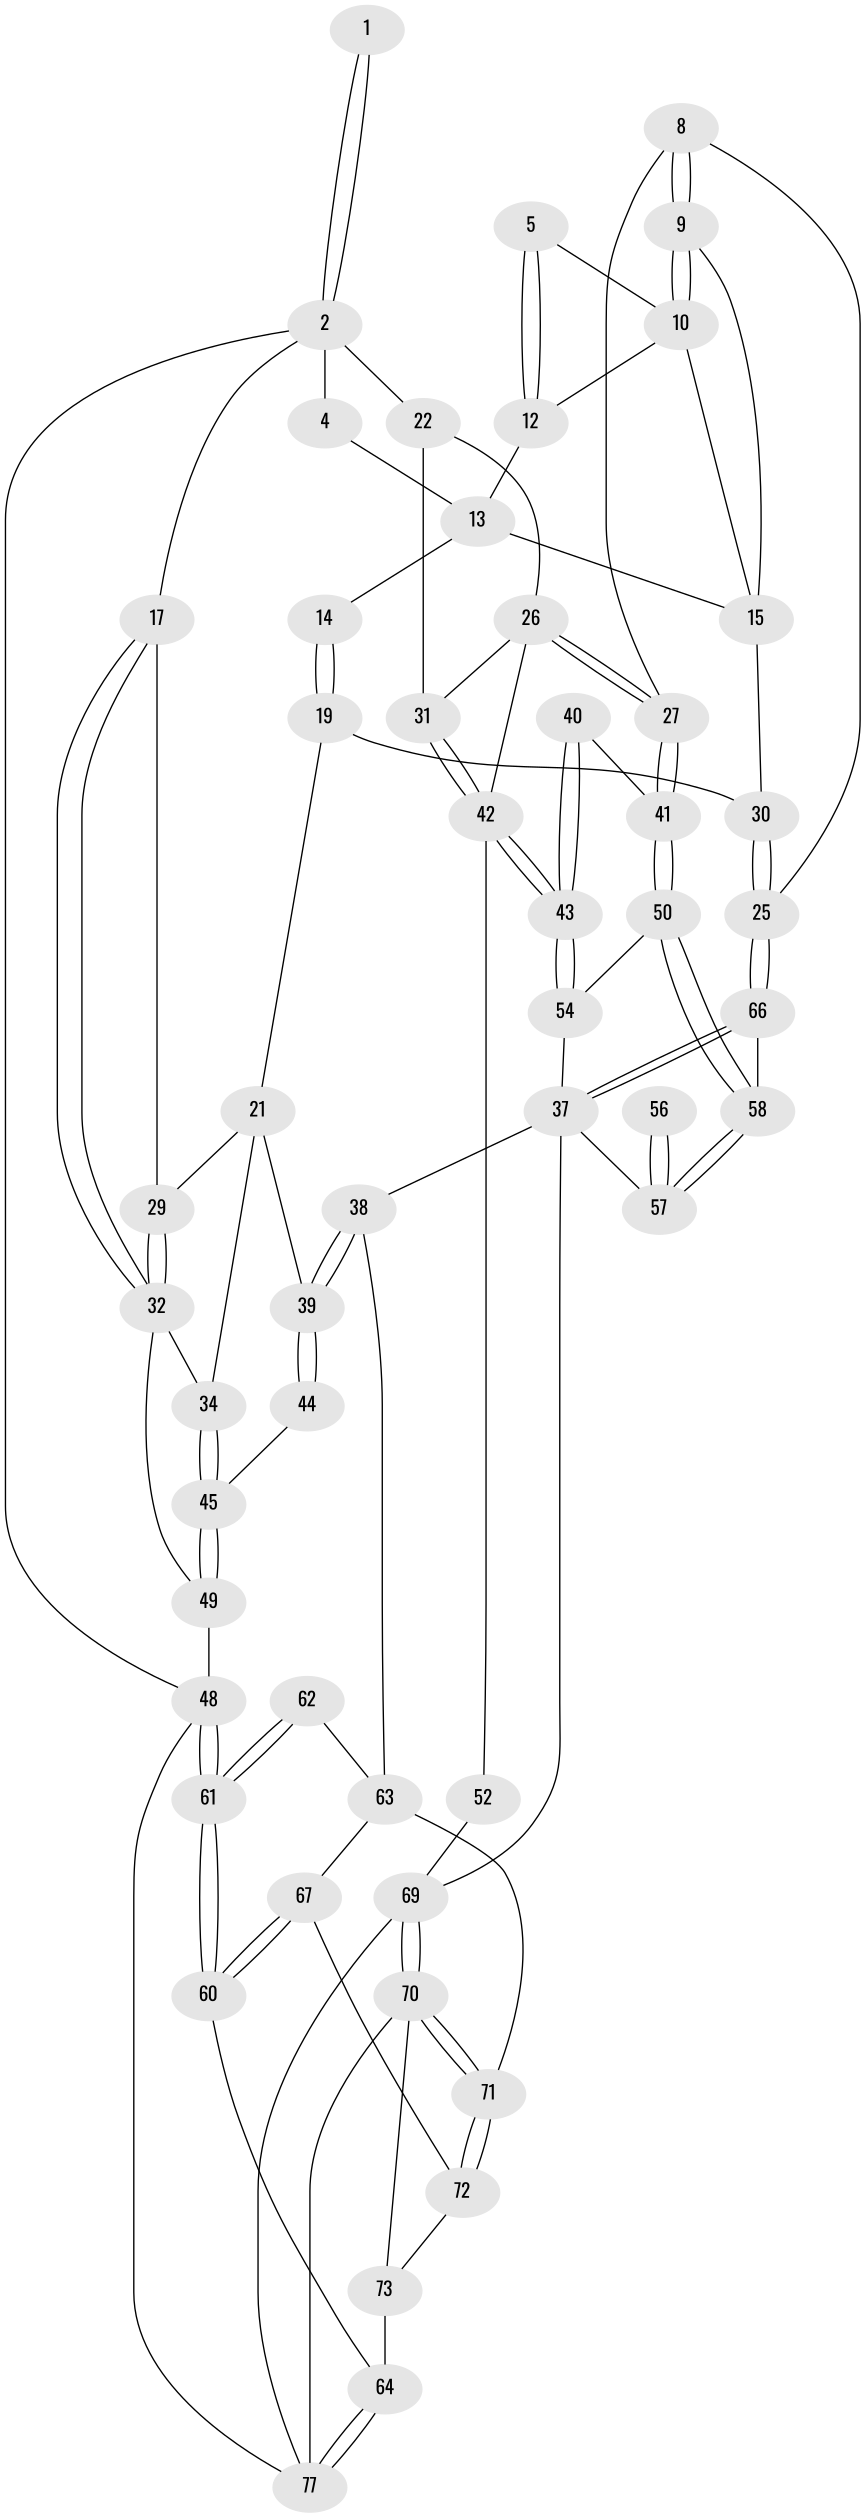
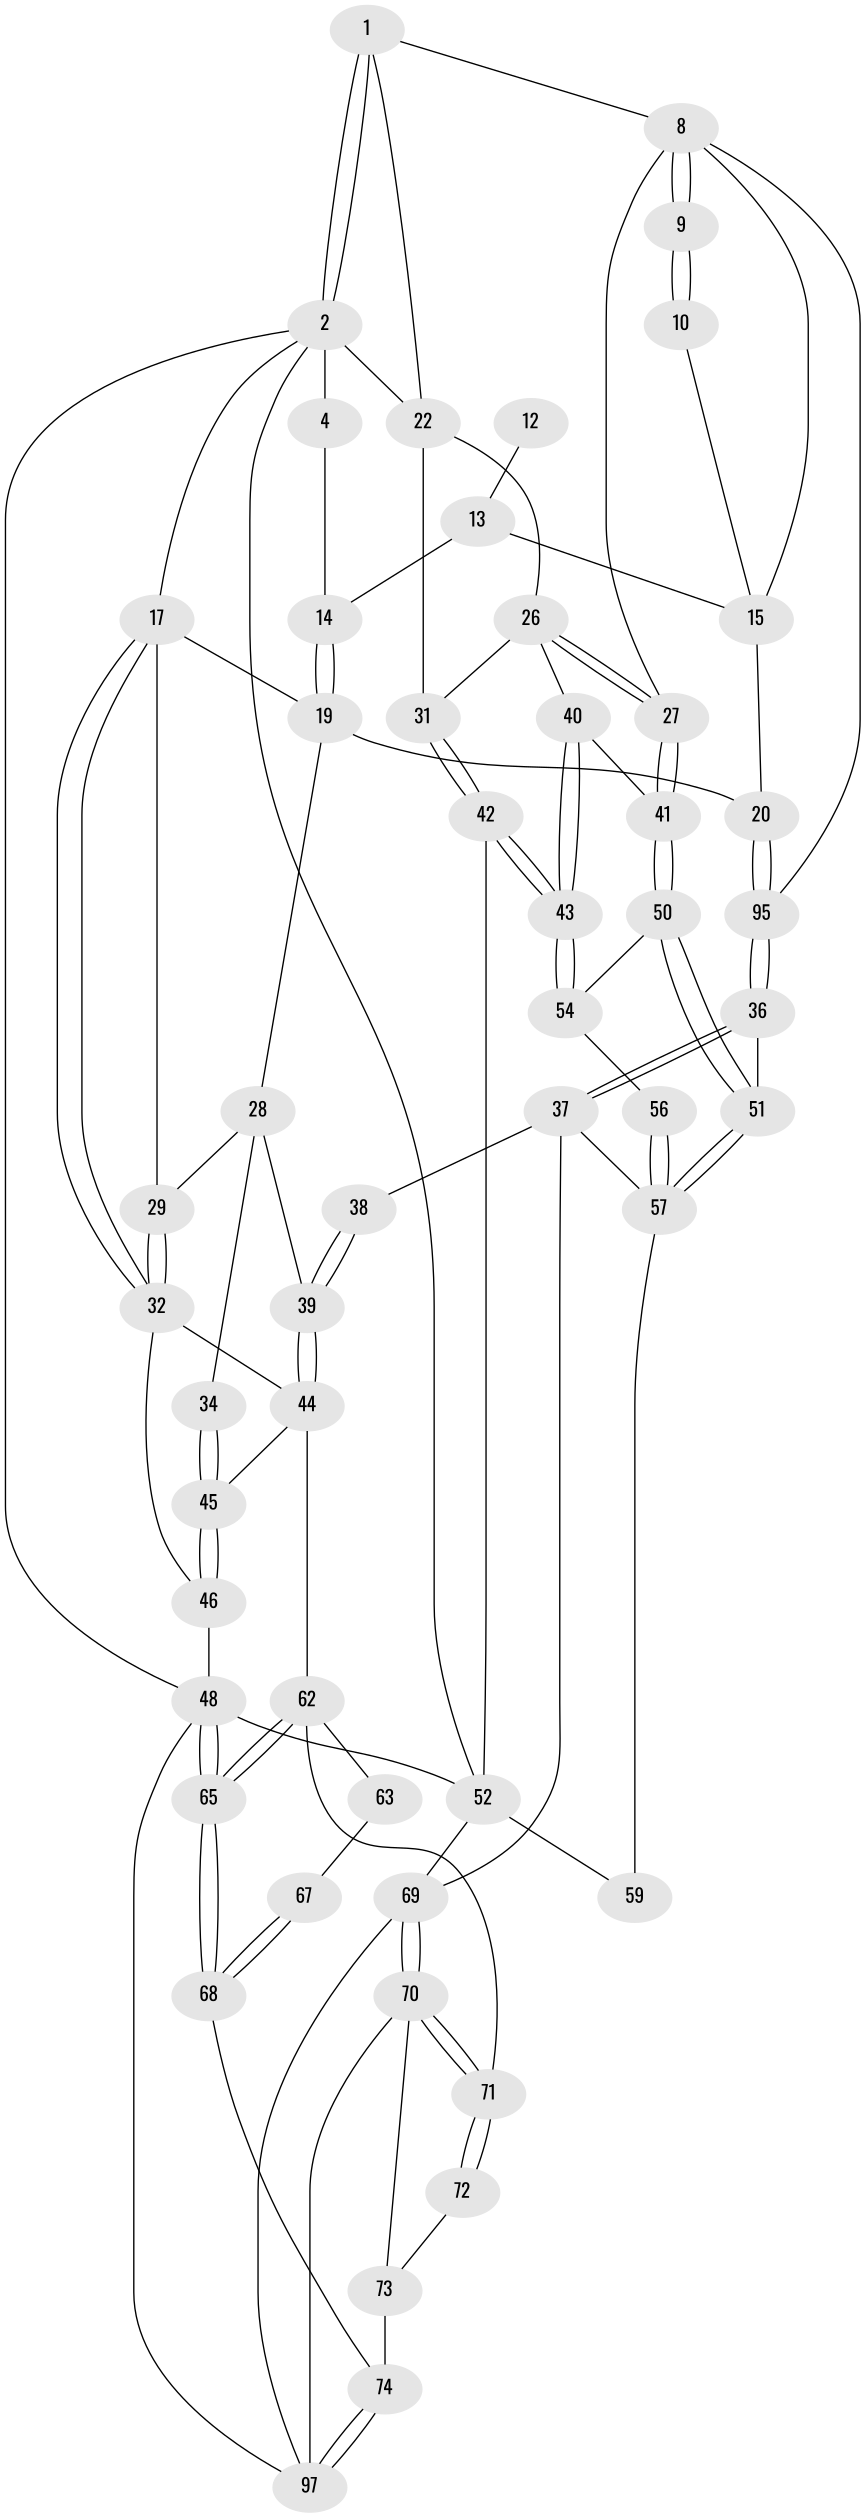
edge "1" -- "8": added
edge "1" -- "22": added
node "5": removed
edge "10" -- "12": removed
edge "9" -- "15": now "8" -- "15"
edge "4" -- "13": now "4" -- "14"
edge "17" -- "19": added
edge "26" -- "42": now "26" -- "40"
node "30": label "30" -> "20"
node "25": label "25" -> "95"
node "66": label "66" -> "36"
edge "2" -- "52": added
edge "54" -- "37": now "54" -- "56"
node "21": label "21" -> "28"
node "58": label "58" -> "51"
edge "32" -- "34": now "32" -- "44"
edge "38" -- "63": removed
edge "44" -- "62": added
node "49": label "49" -> "46"
edge "48" -- "52": added
node "61": label "61" -> "65"
node "59": added
edge "63" -- "71": now "62" -- "71"
node "60": label "60" -> "68"
edge "67" -- "72": removed
node "64": label "64" -> "74"
node "77": label "77" -> "97"
